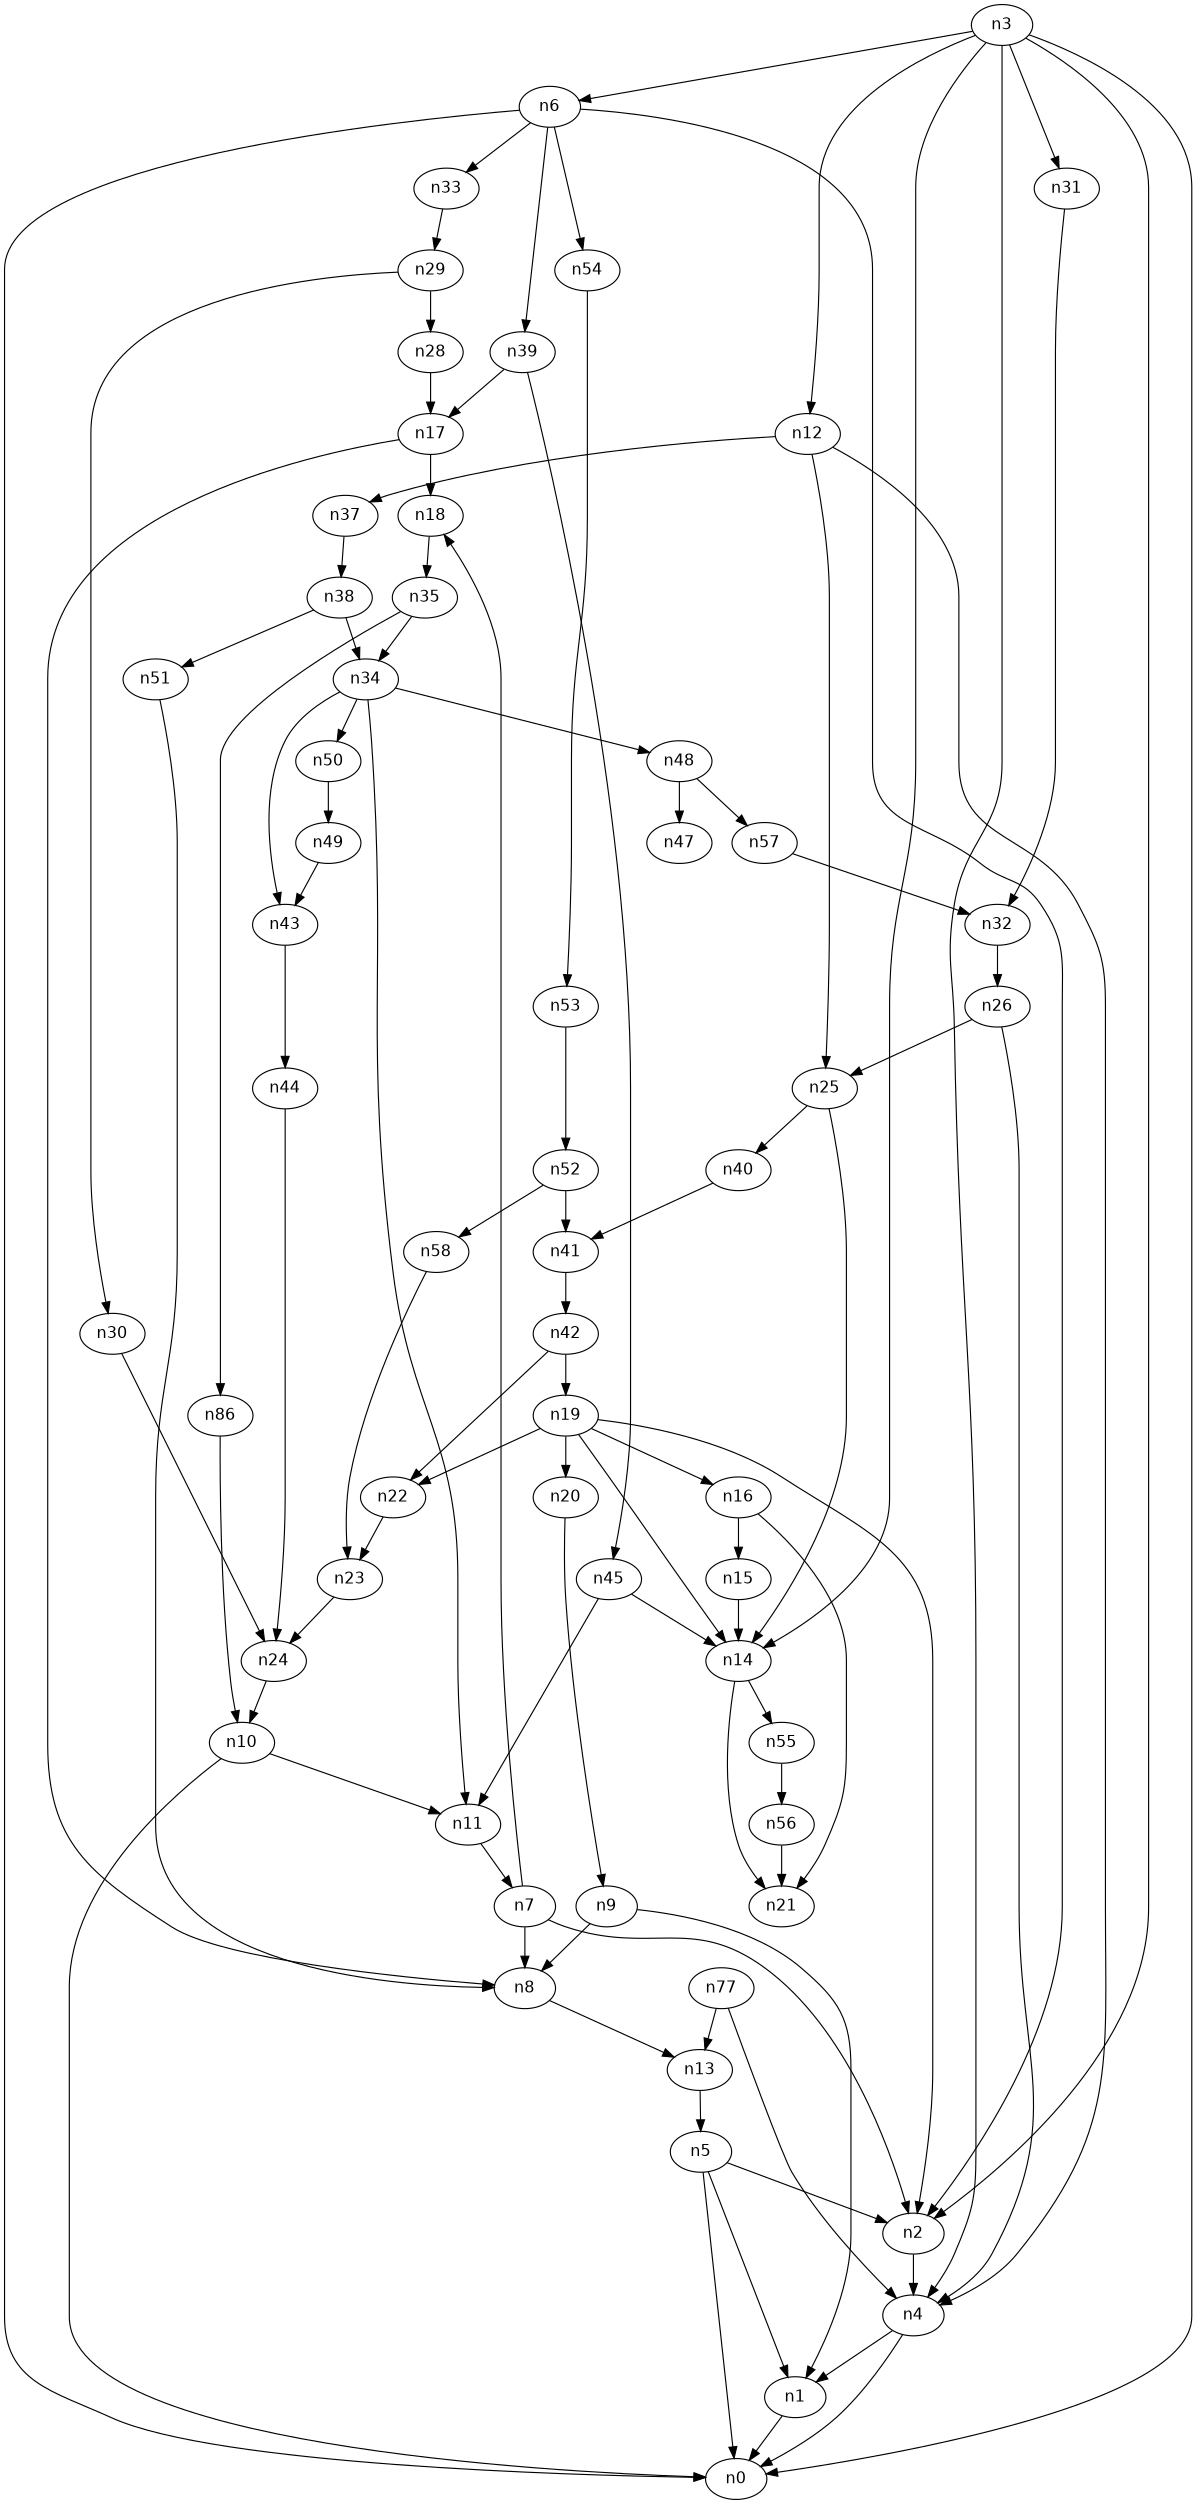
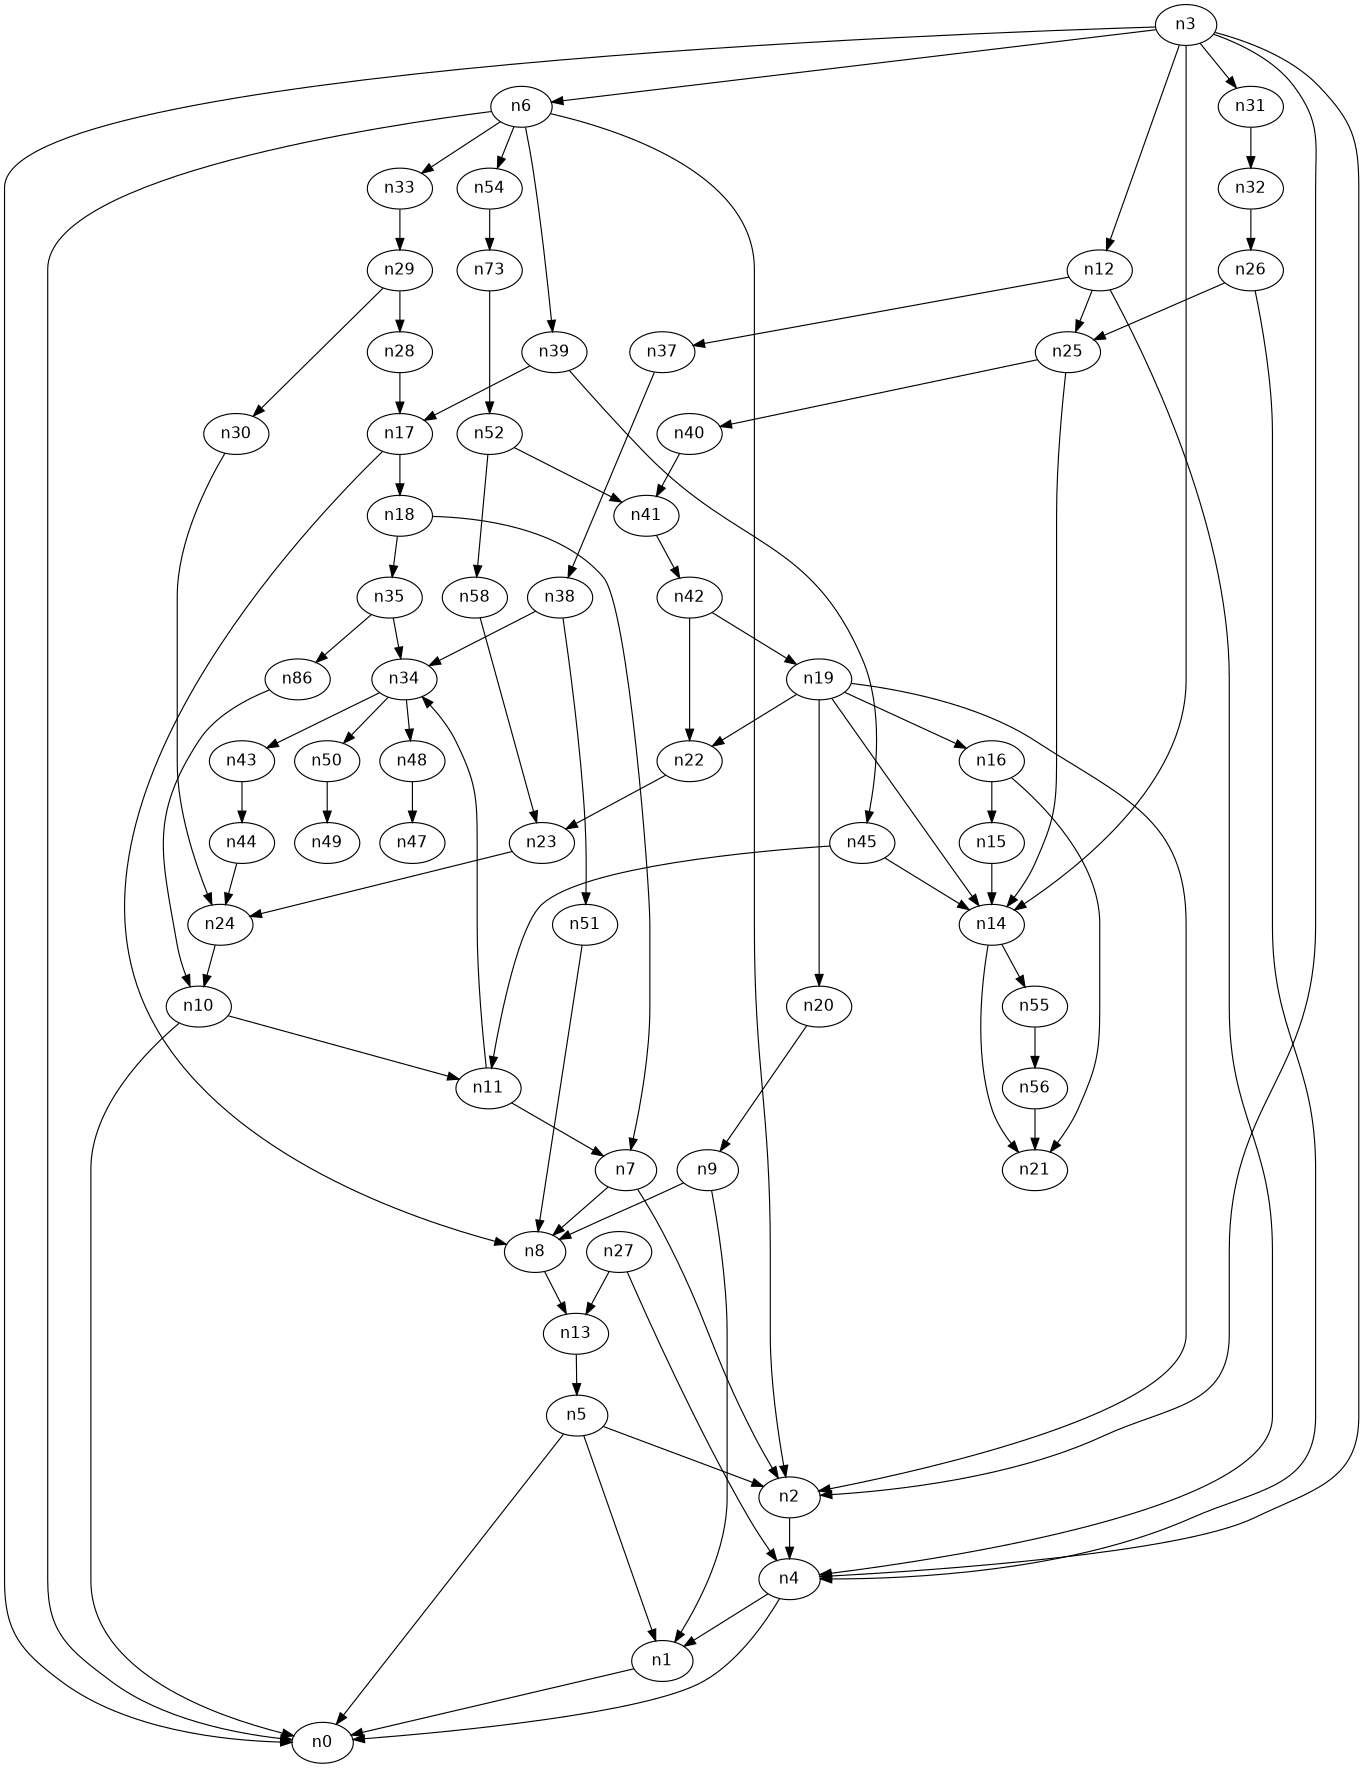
node "n57": removed
edge "n49" -> "n43": removed
node "n53": label "n53" -> "n73"
edge "n7" -> "n18": reversed
edge "n34" -> "n11": reversed
node "n77": label "n77" -> "n27"
